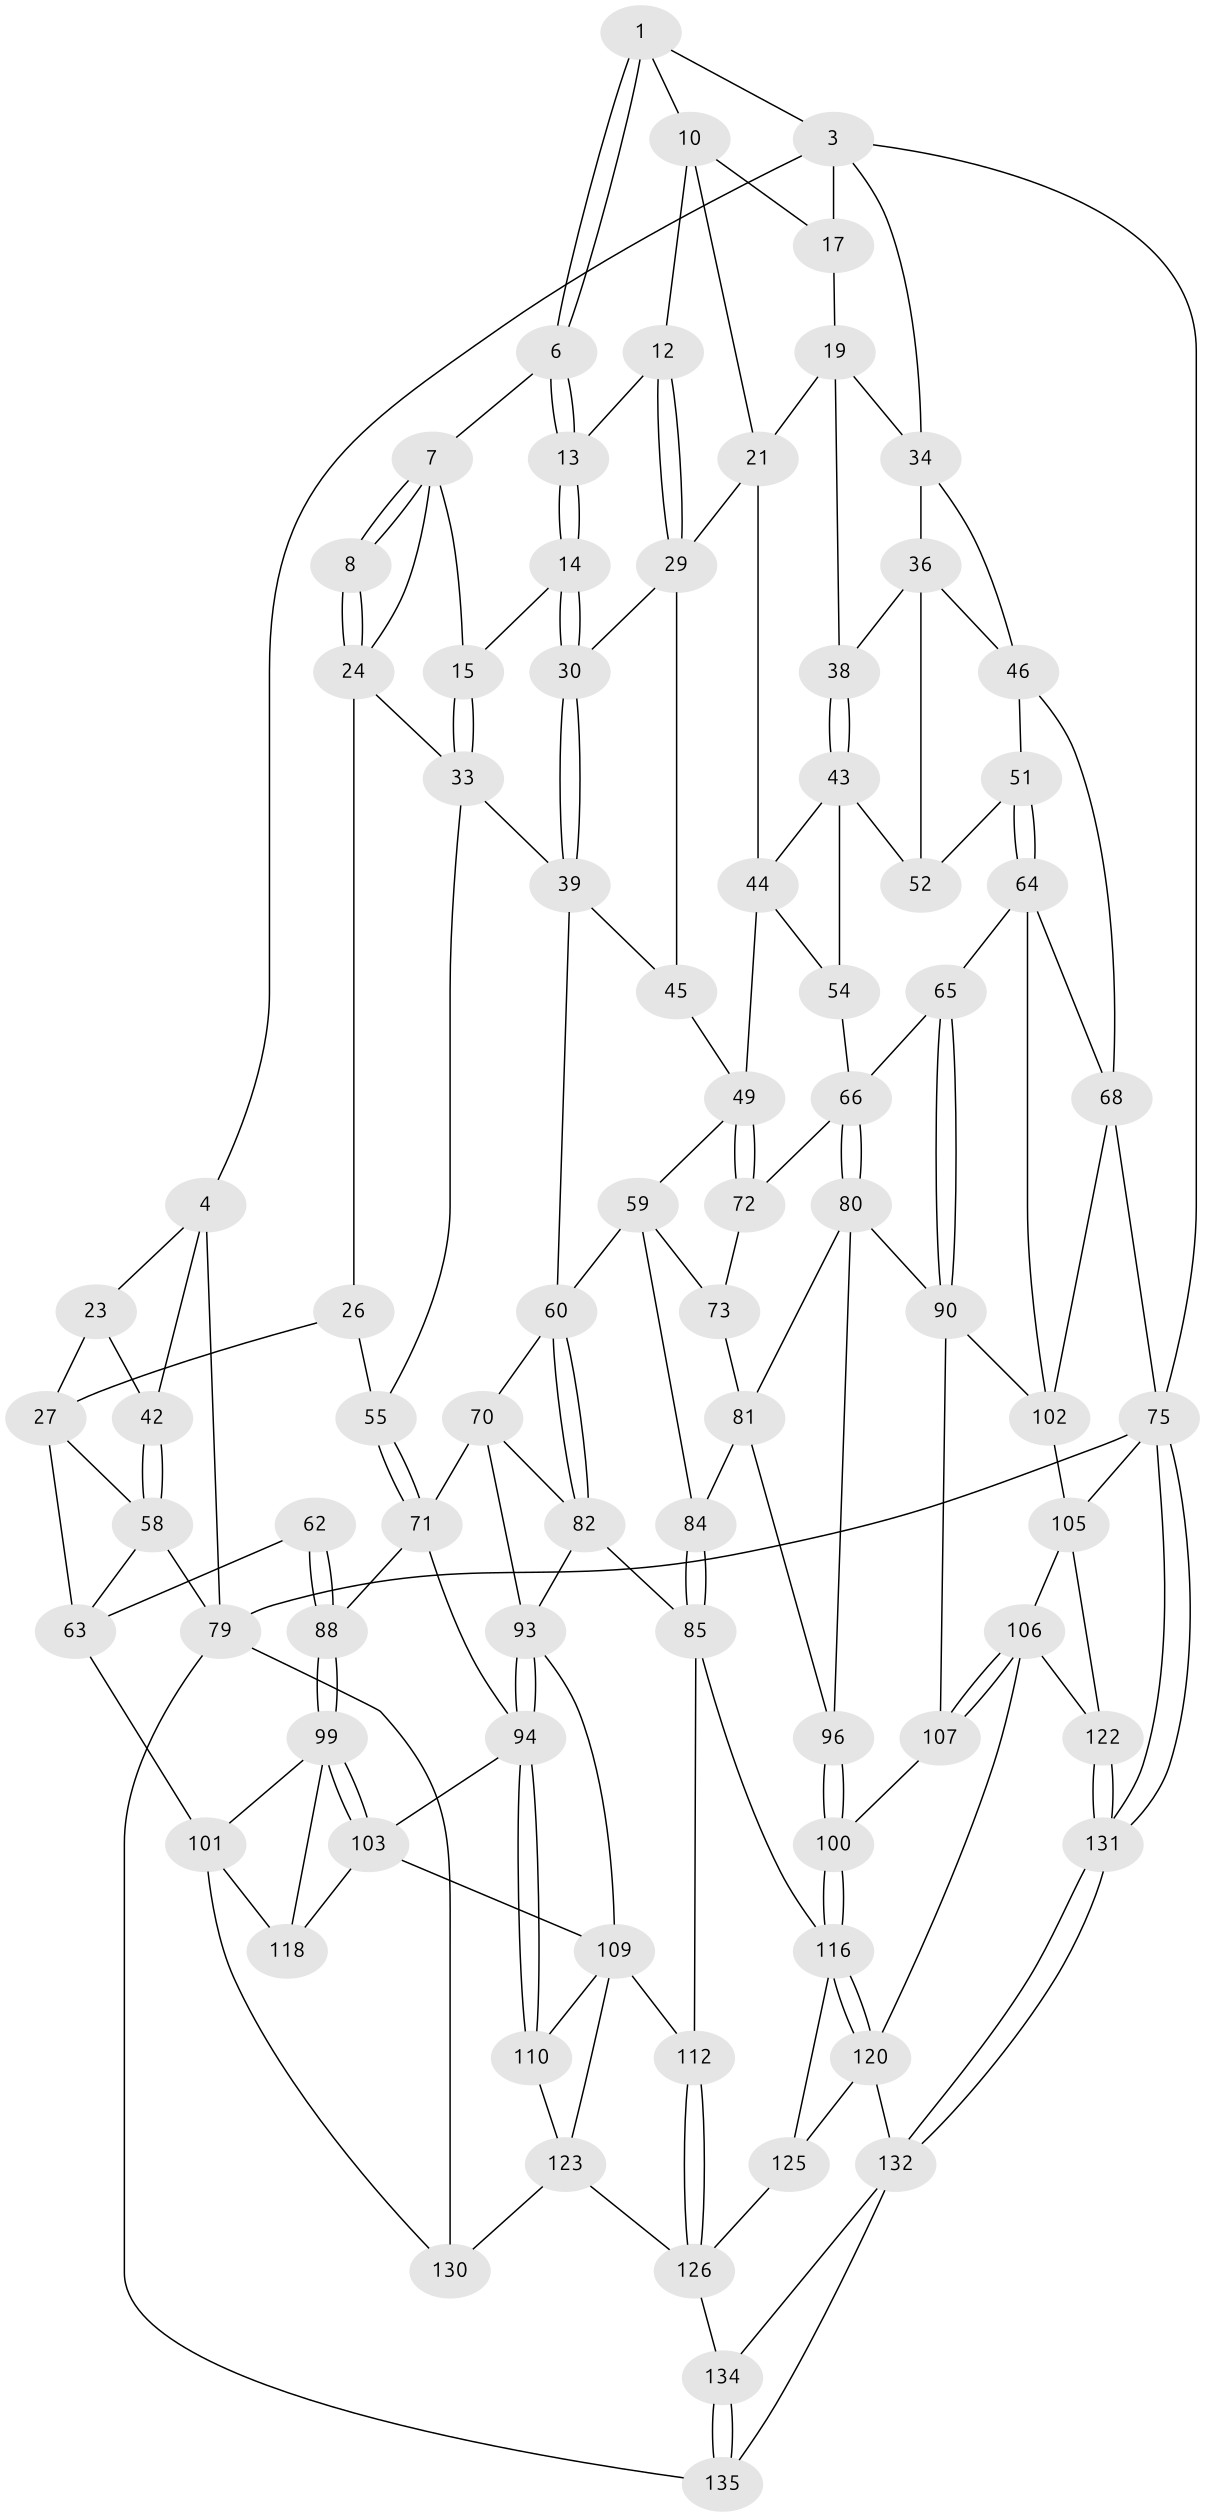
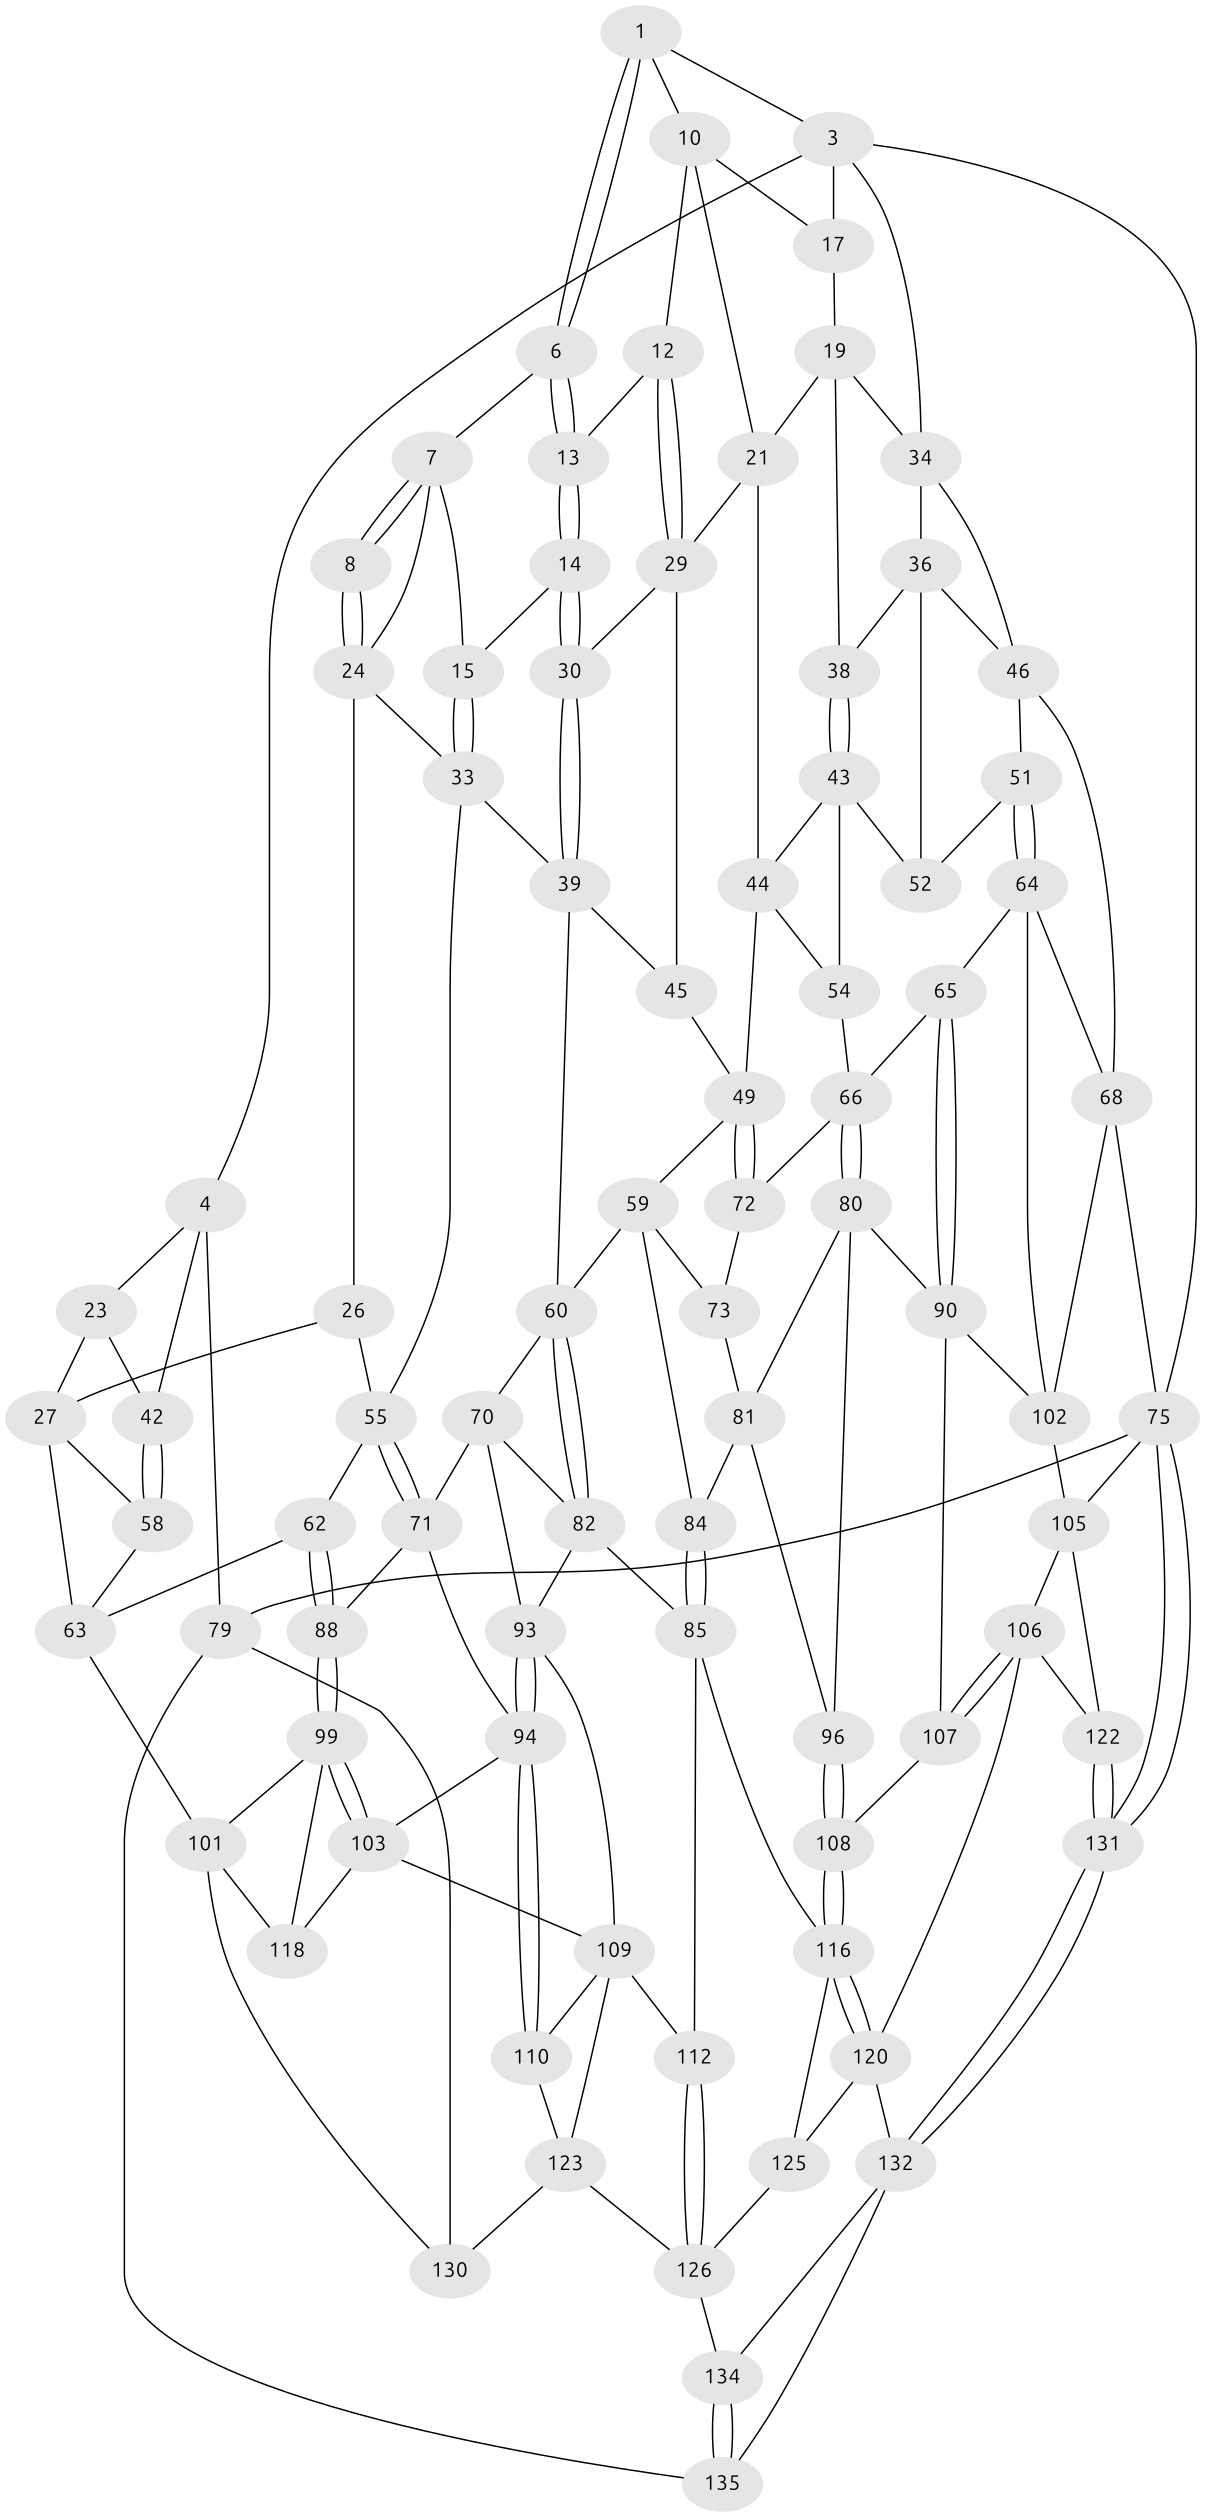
edge "55" -- "62": added
edge "58" -- "79": removed
node "100": label "100" -> "108"
